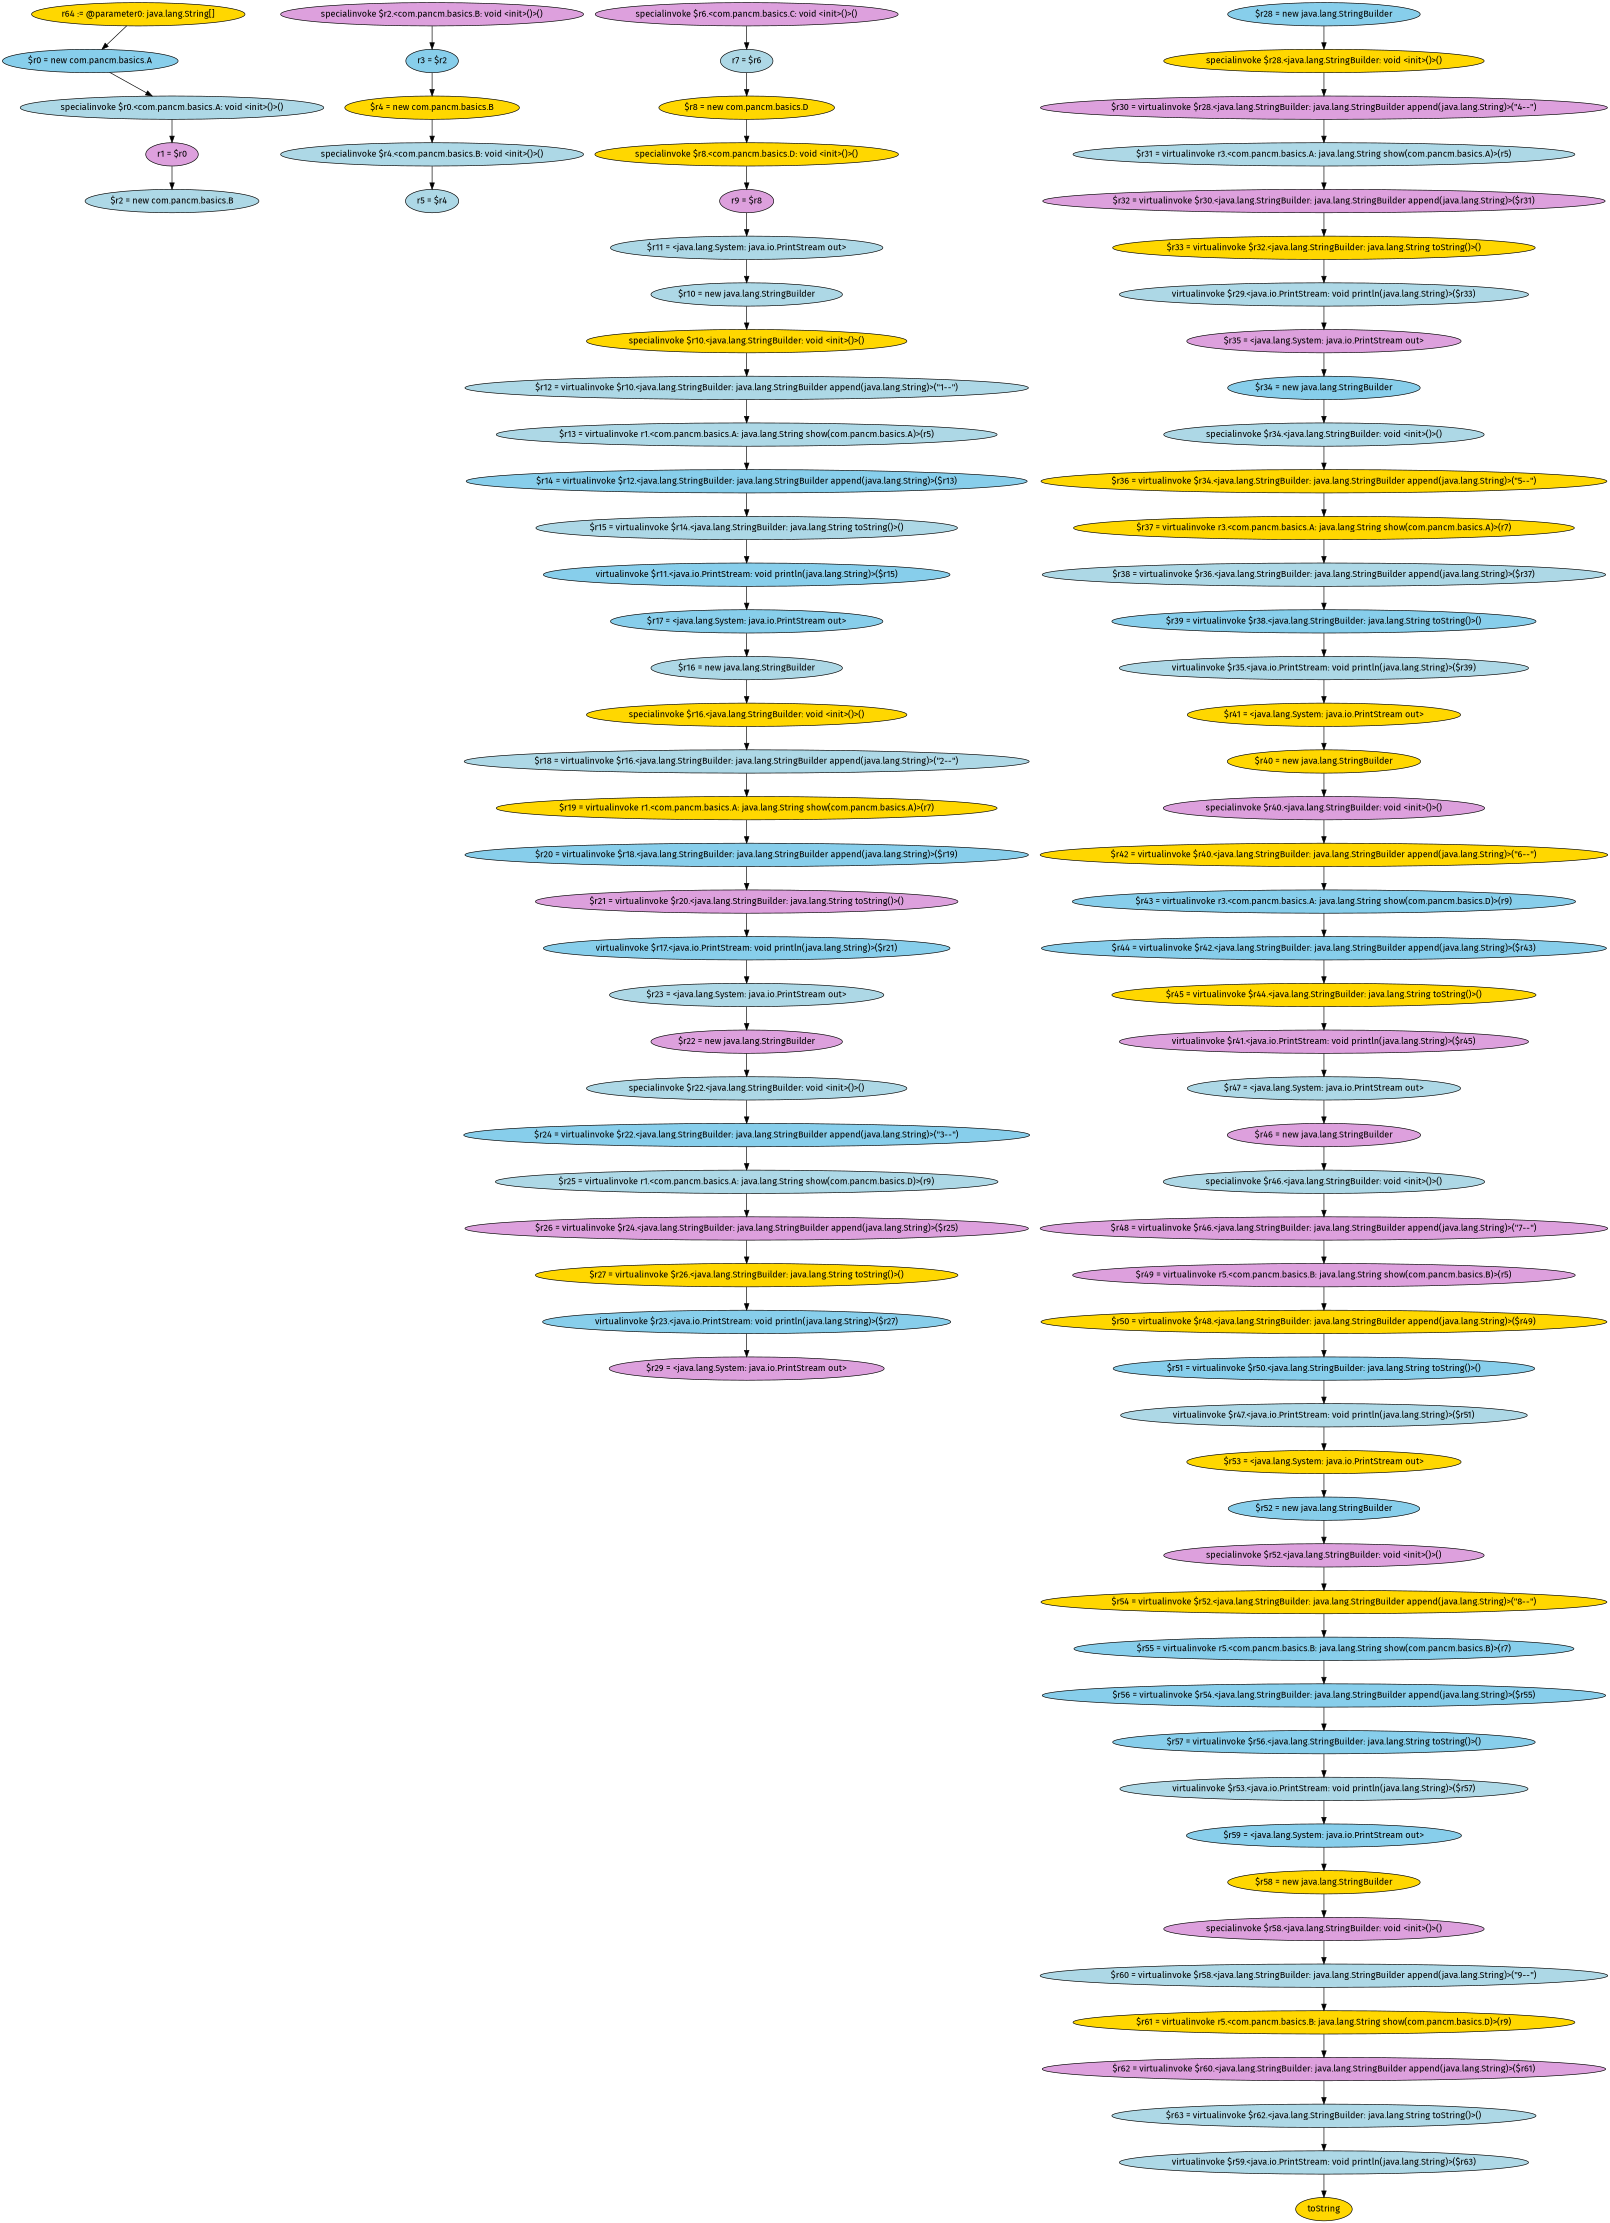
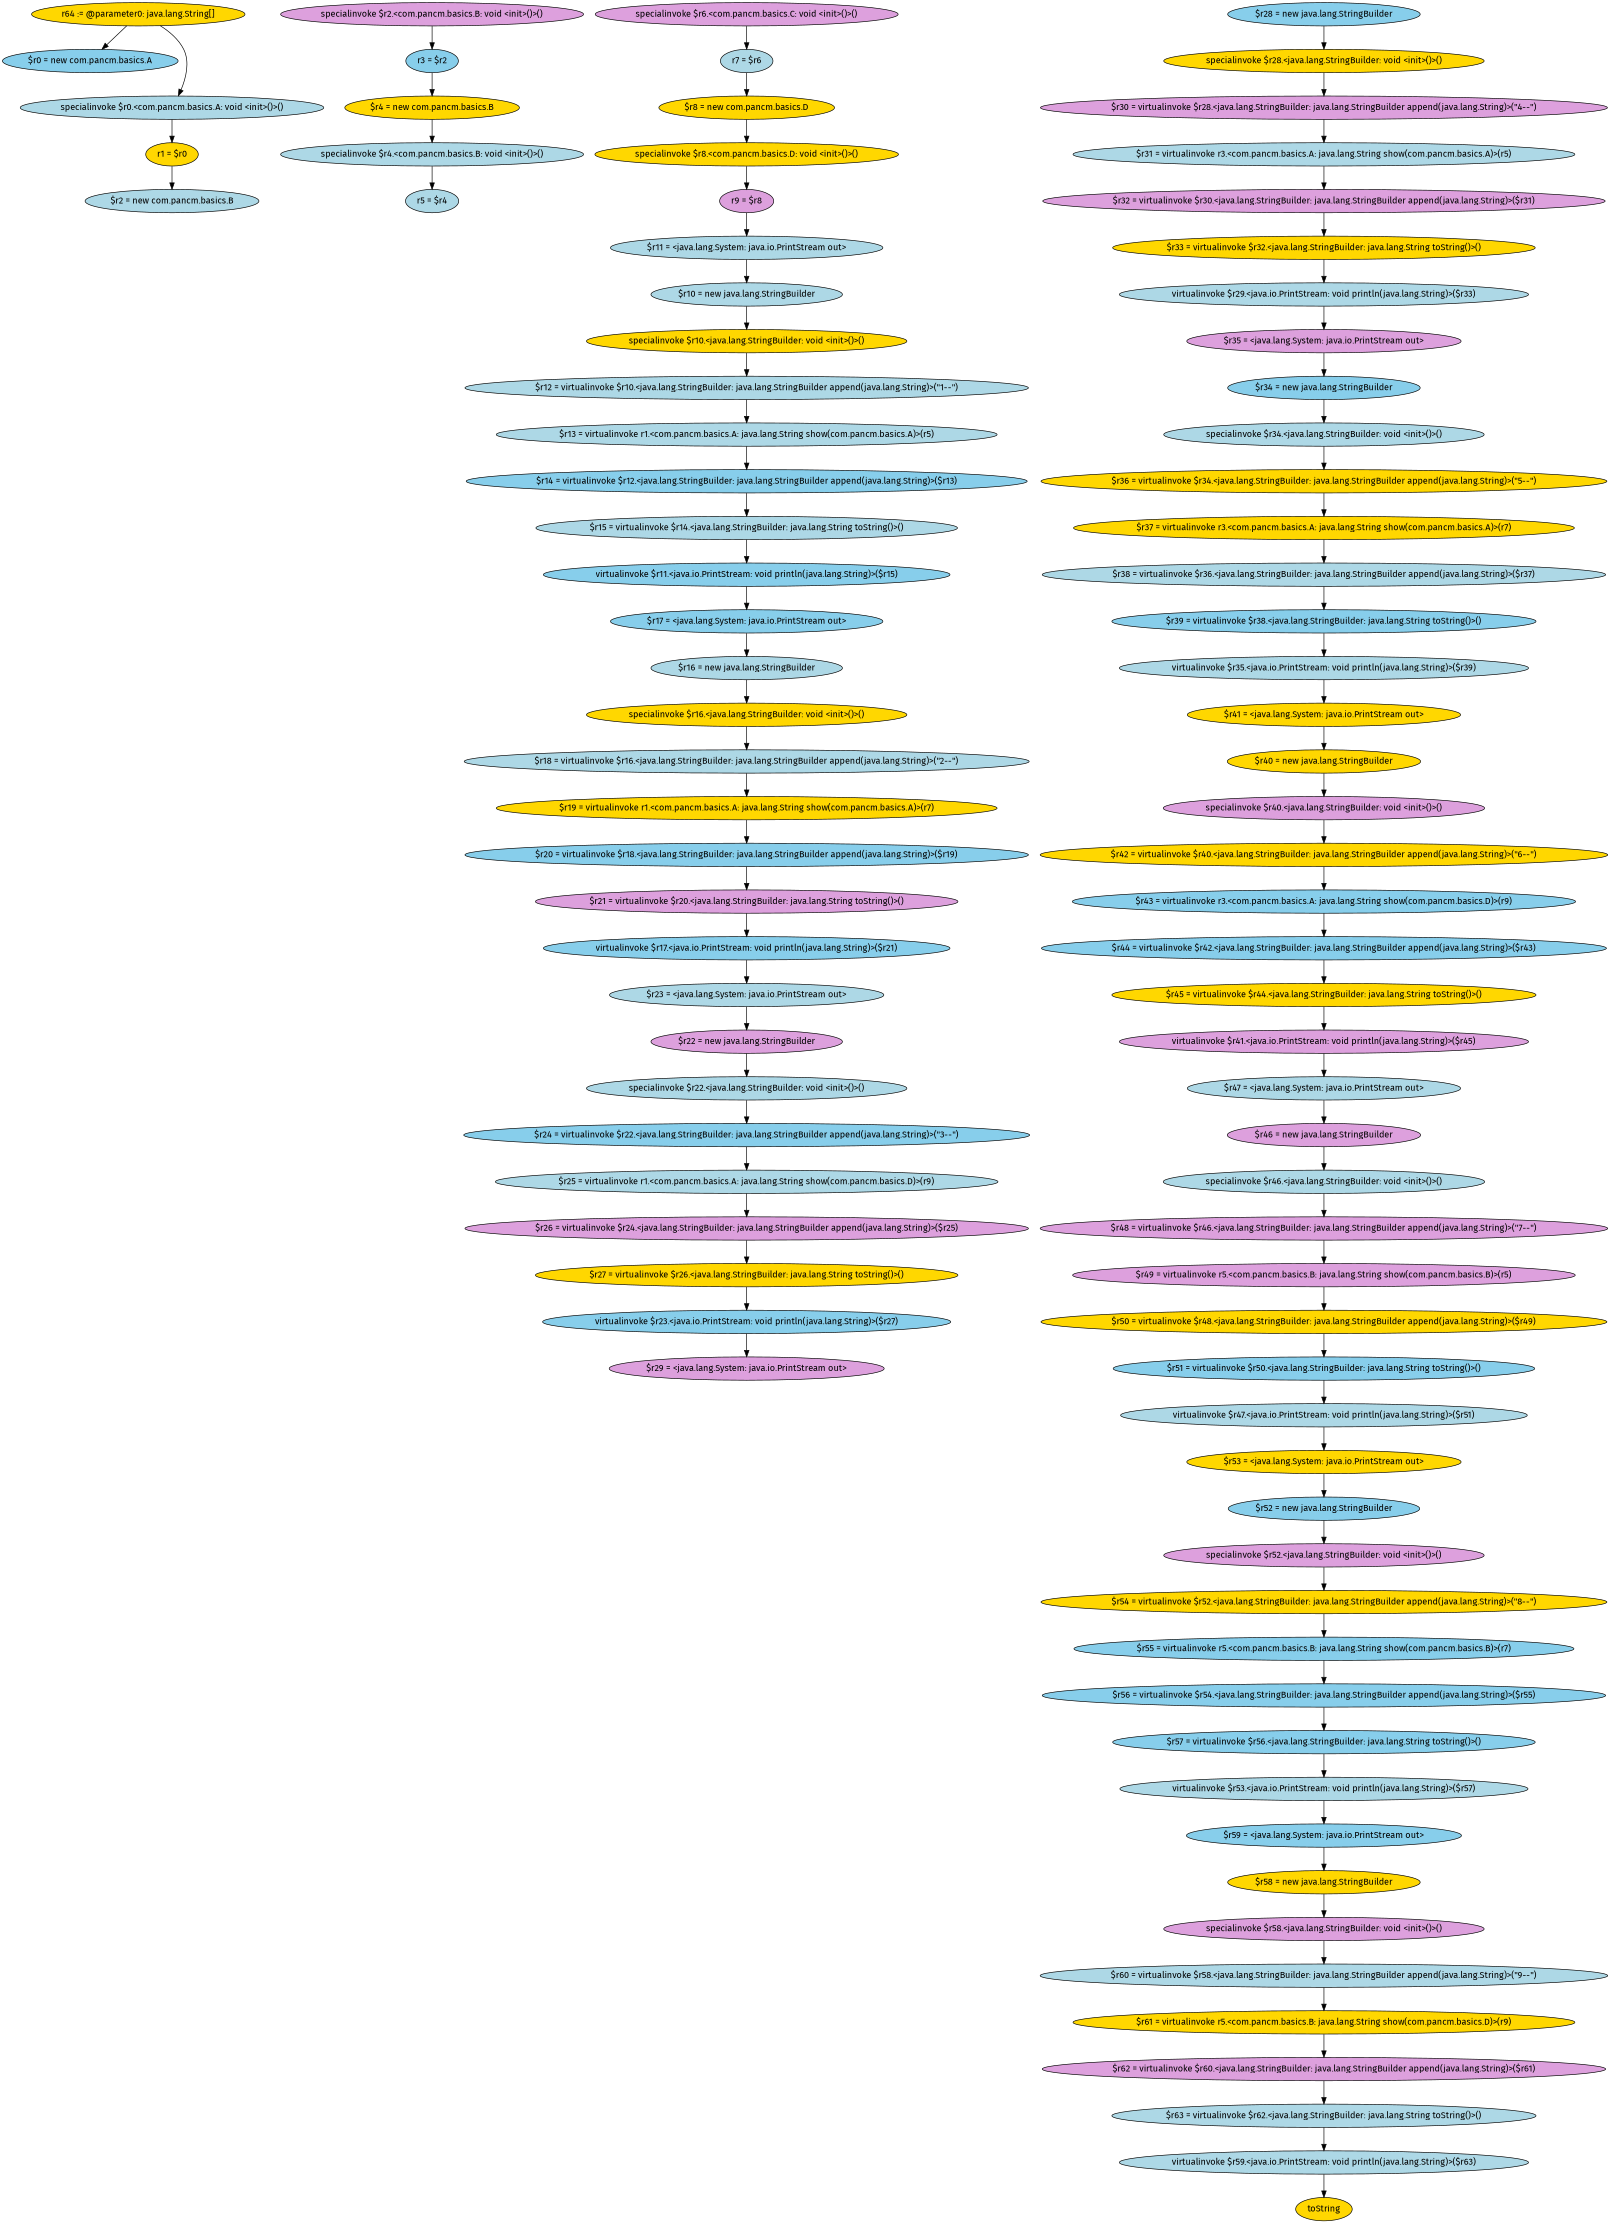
edge "$r0 = new com.pancm.basics.A" -> "specialinvoke $r0.<com.pancm.basics.A: void <init>()>()": now "r64 := @parameter0: java.lang.String[]" -> "specialinvoke $r0.<com.pancm.basics.A: void <init>()>()"
node "r1 = $r0": fillcolor plum -> gold
